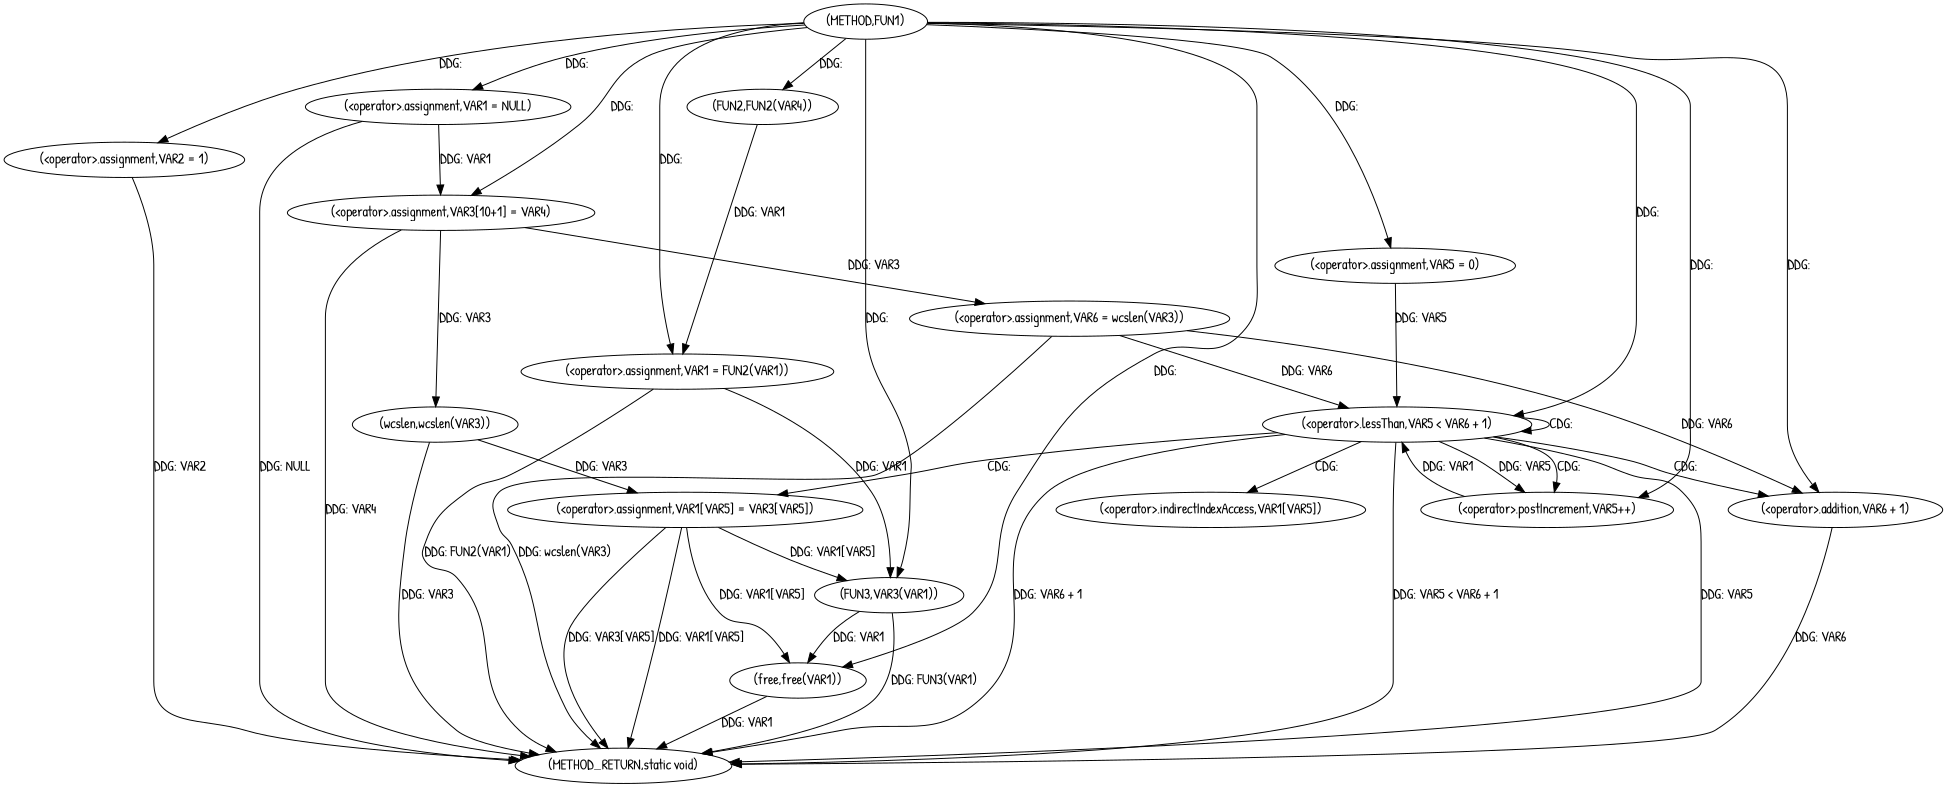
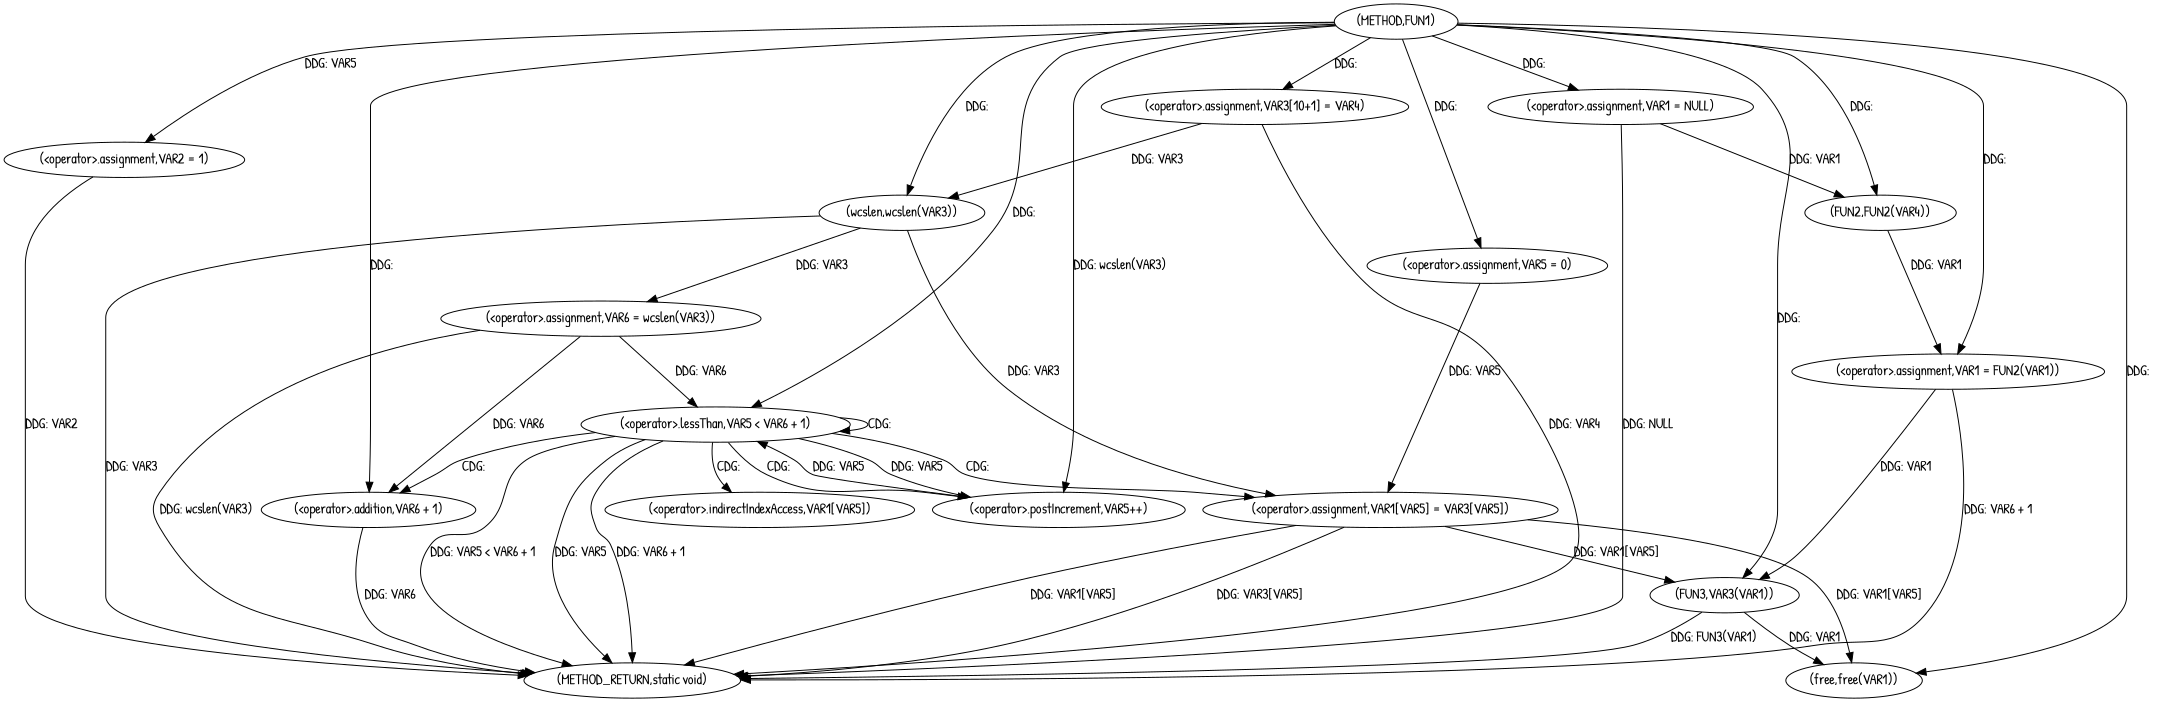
edge "(METHOD,FUN1)" -> "(wcslen,wcslen(VAR3))": added, label "DDG:"
edge "(METHOD,FUN1)" -> "(<operator>.assignment,VAR2 = 1)": label "DDG: " -> "DDG: VAR5"
edge "(<operator>.assignment,VAR1 = NULL)" -> "(<operator>.assignment,VAR3[10+1] = VAR4)": now "(<operator>.assignment,VAR1 = NULL)" -> "(FUN2,FUN2(VAR4))"
edge "(<operator>.assignment,VAR3[10+1] = VAR4)" -> "(<operator>.assignment,VAR6 = wcslen(VAR3))": now "(wcslen,wcslen(VAR3))" -> "(<operator>.assignment,VAR6 = wcslen(VAR3))"
edge "(METHOD,FUN1)" -> "(<operator>.postIncrement,VAR5++)": label "DDG: " -> "DDG: wcslen(VAR3)"
edge "(<operator>.assignment,VAR5 = 0)" -> "(<operator>.lessThan,VAR5 < VAR6 + 1)": now "(<operator>.assignment,VAR5 = 0)" -> "(<operator>.assignment,VAR1[VAR5] = VAR3[VAR5])"
edge "(<operator>.postIncrement,VAR5++)" -> "(<operator>.lessThan,VAR5 < VAR6 + 1)": label "DDG: VAR1" -> "DDG: VAR5"
edge "(<operator>.assignment,VAR1 = FUN2(VAR1))" -> "(METHOD_RETURN,static void)": label "DDG: FUN2(VAR1)" -> "DDG: VAR6 + 1"
edge "(free,free(VAR1))" -> "(METHOD_RETURN,static void)": removed, label "DDG: VAR1"
